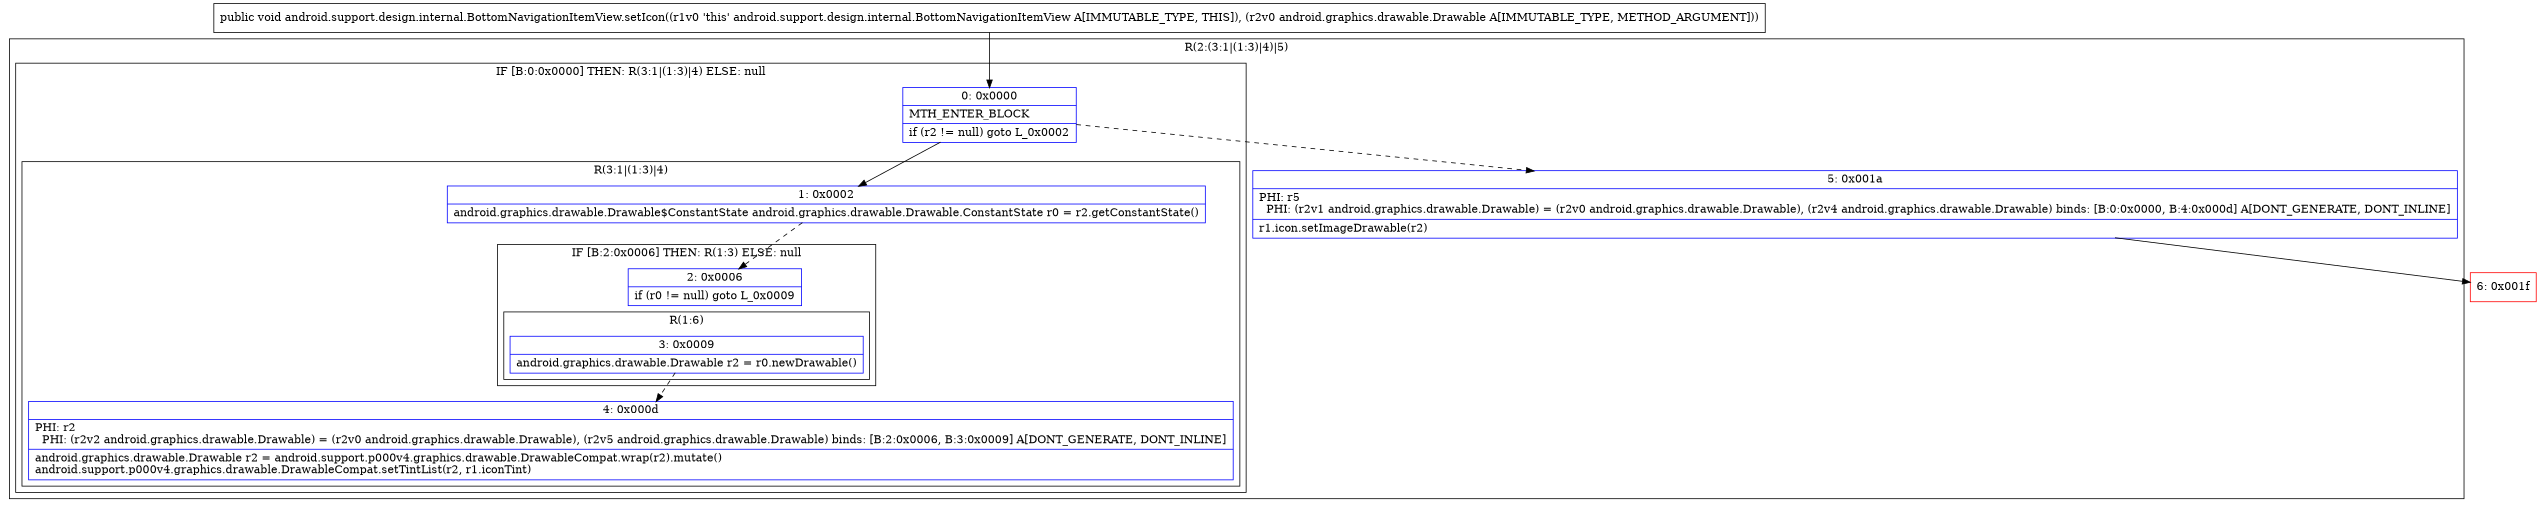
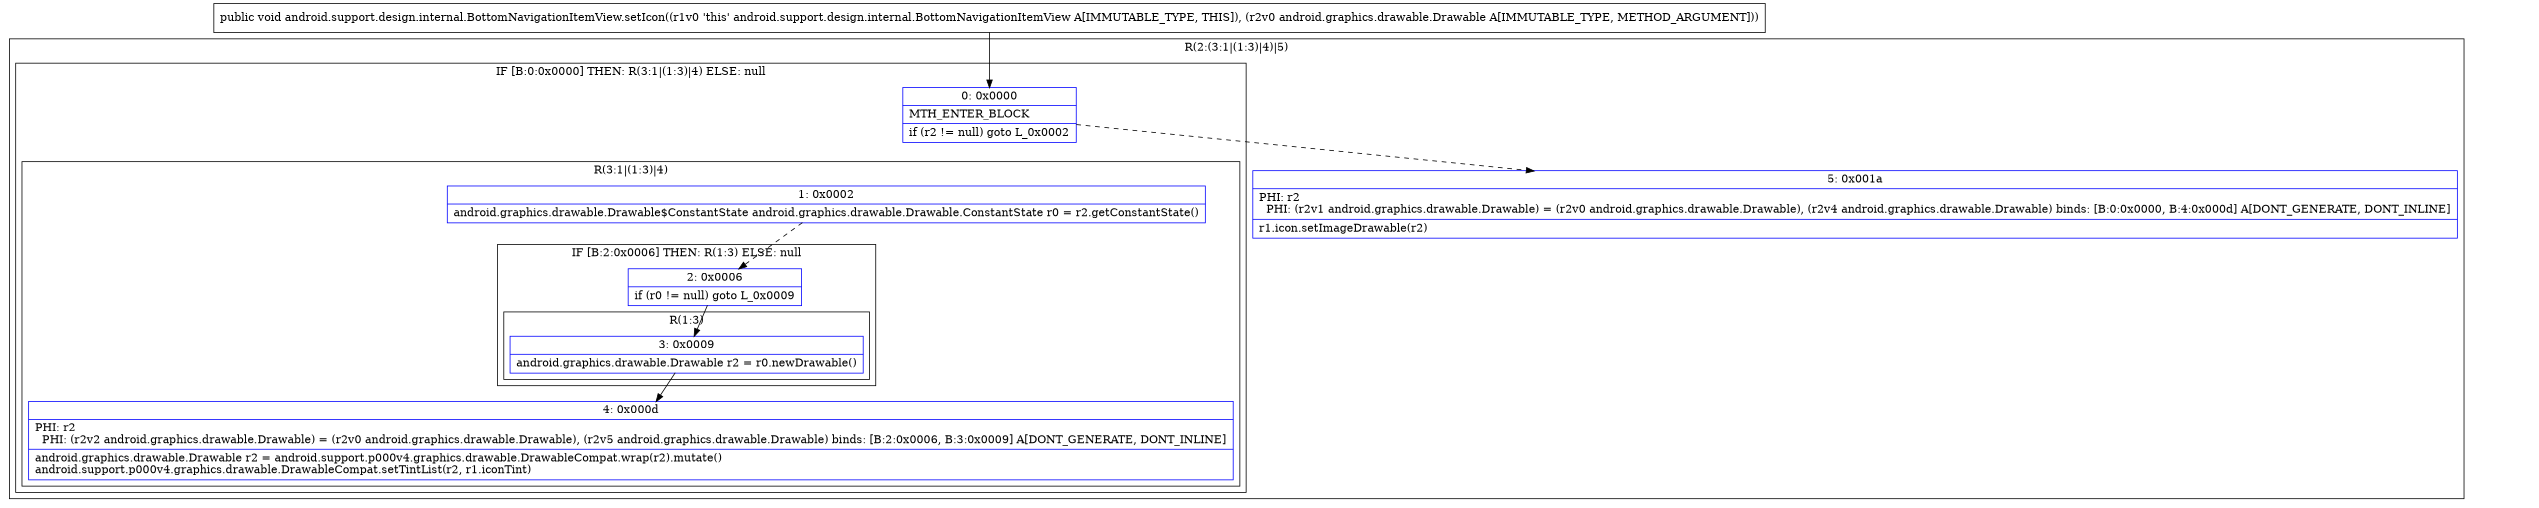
edge "0: 0x0000" -> "1: 0x0002": removed
node "5: 0x001a": text "PHI: r5" -> "PHI: r2"
node "6: 0x001f": removed
edge "2: 0x0006" -> "3: 0x0009": added
cluster "R(1:6)": label "R(1:6)" -> "R(1:3)"
edge "3: 0x0009" -> "4: 0x000d": style dashed -> solid
